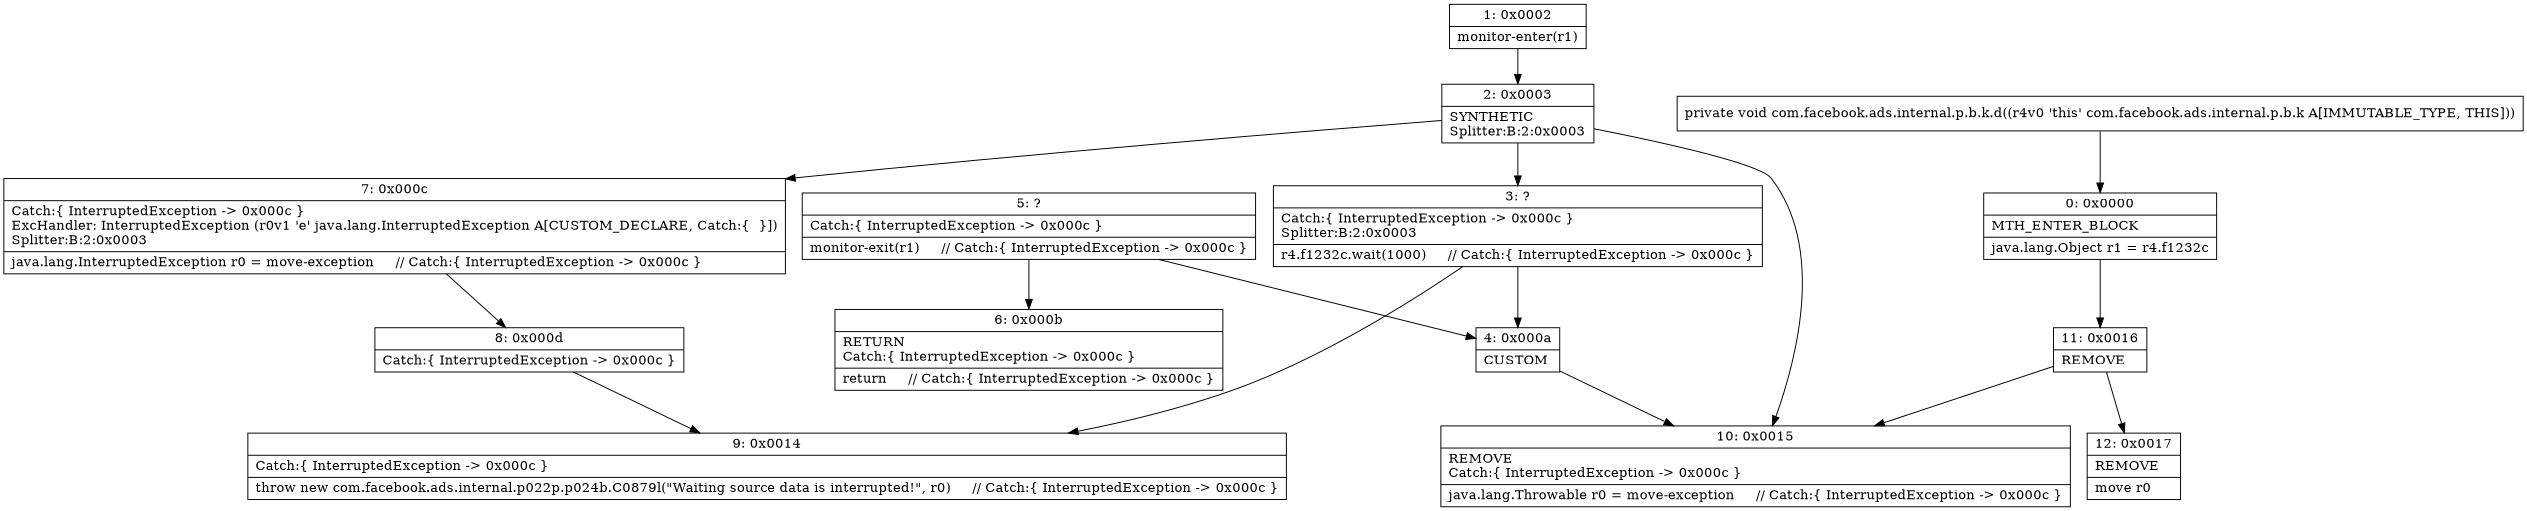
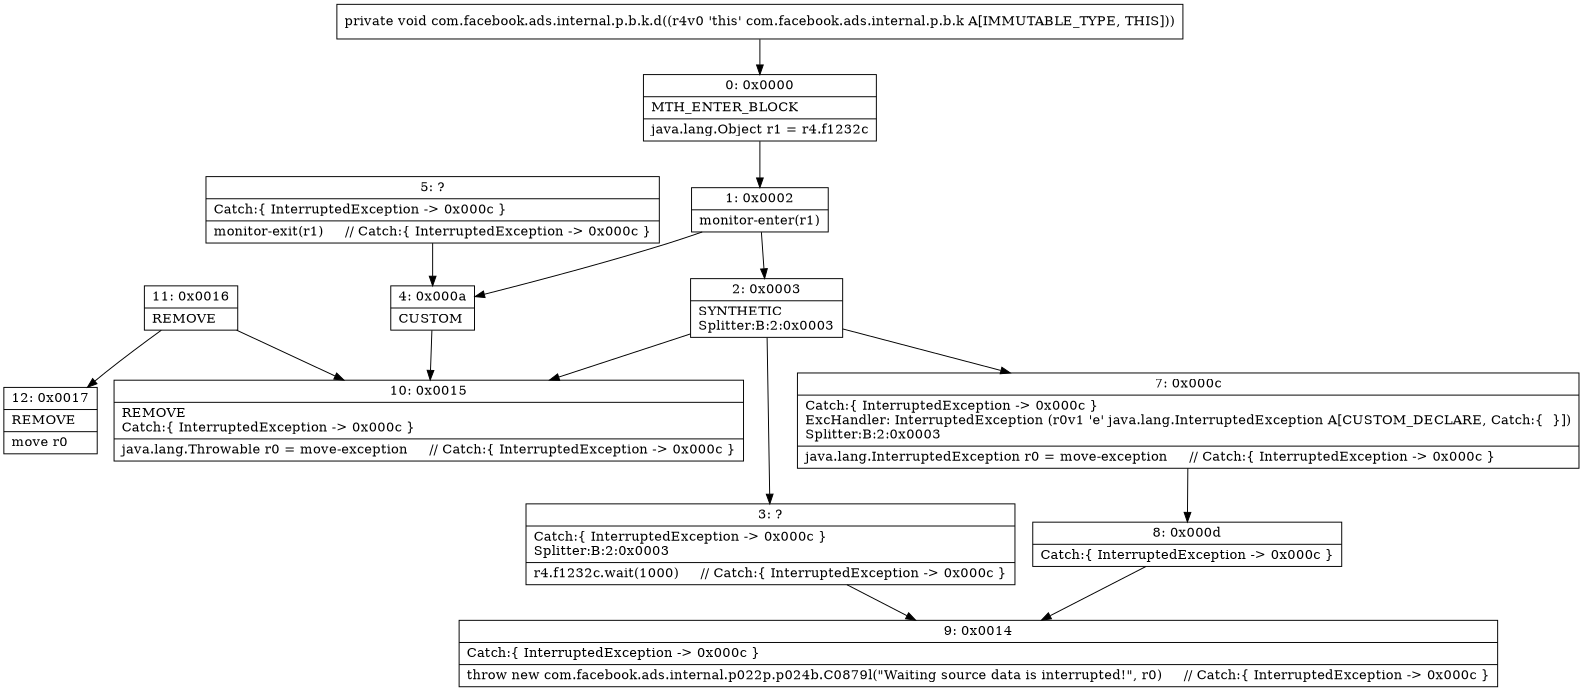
edge "0: 0x0000" -> "11: 0x0016": now "0: 0x0000" -> "1: 0x0002"
edge "3: ?" -> "4: 0x000a": now "1: 0x0002" -> "4: 0x000a"
node "6: 0x000b": removed
